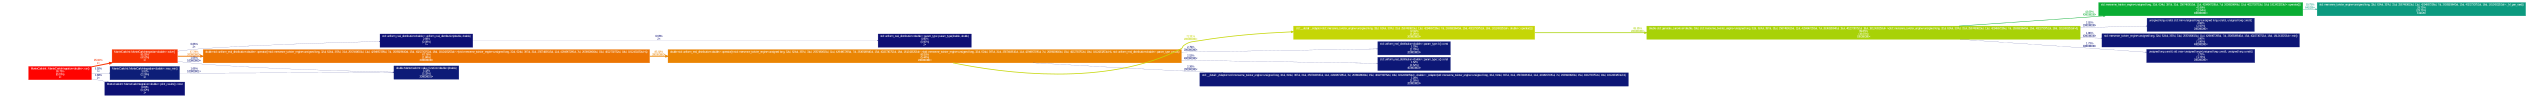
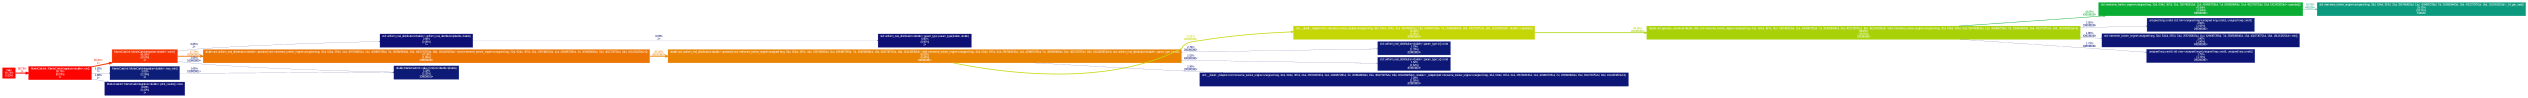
node "main 99.73% (0.00%)": added
